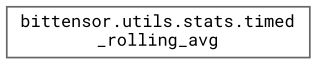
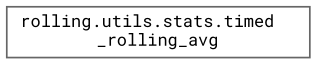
node "bittensor.utils.stats.timed _rolling_avg": label "bittensor.utils.stats.timed _rolling_avg" -> "rolling.utils.stats.timed _rolling_avg"
